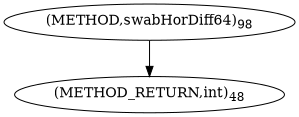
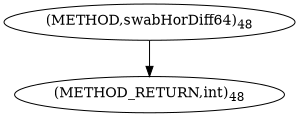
node "(METHOD,swabHorDiff64)": text "98" -> "48"
